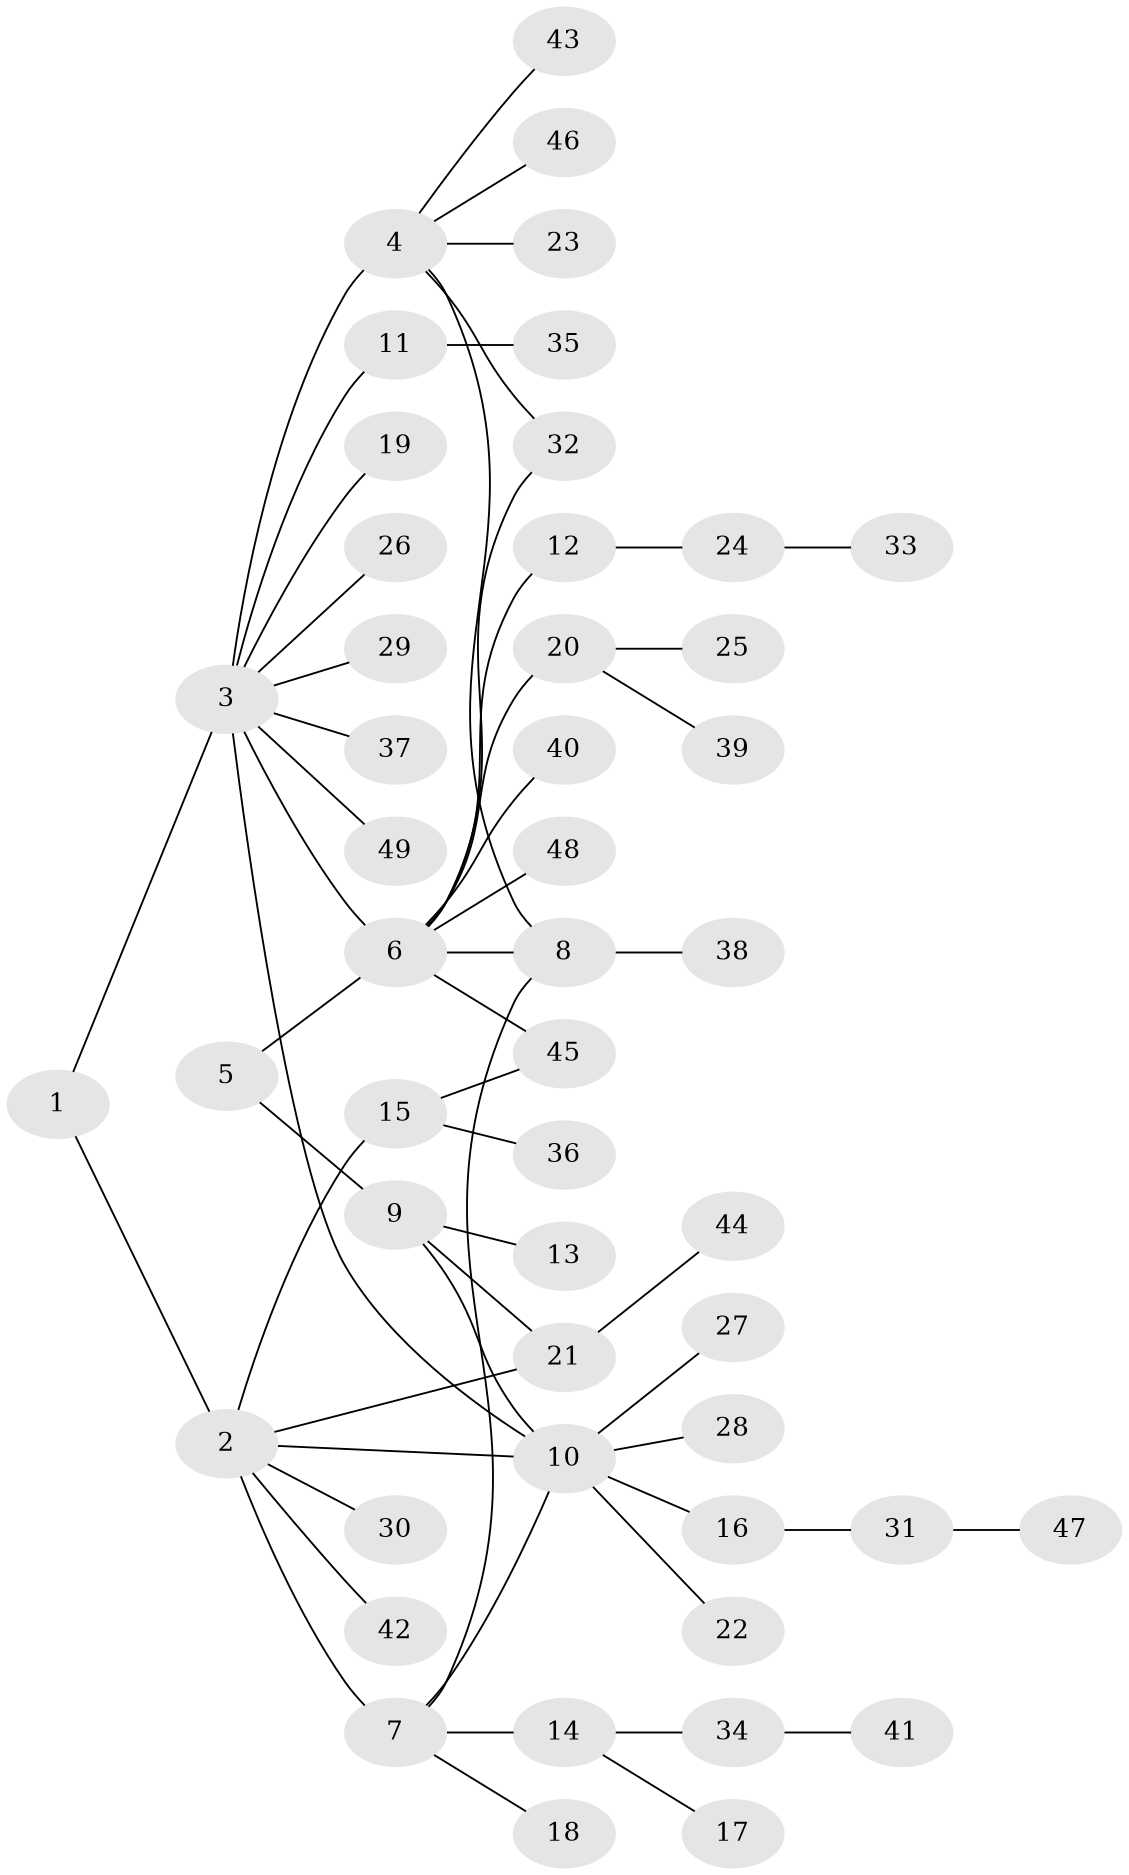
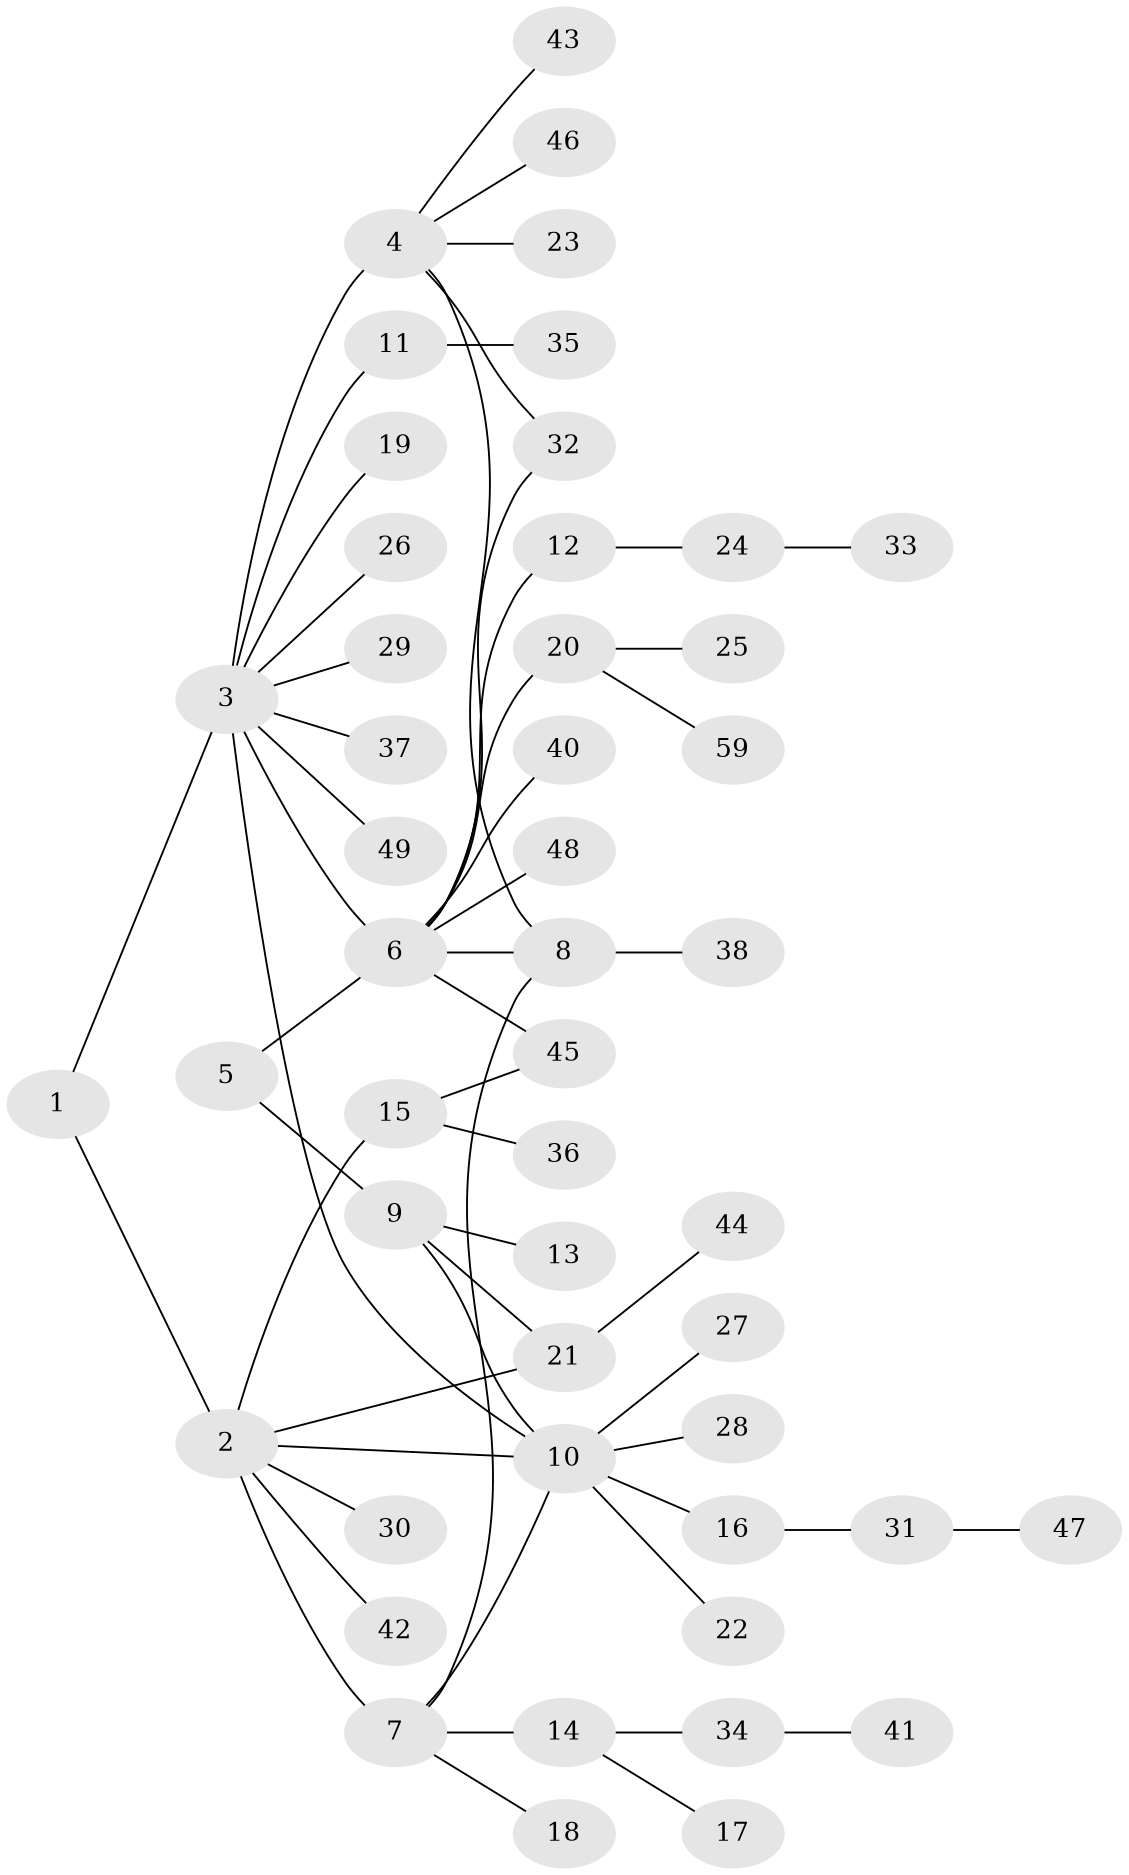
node "39": label "39" -> "59"
